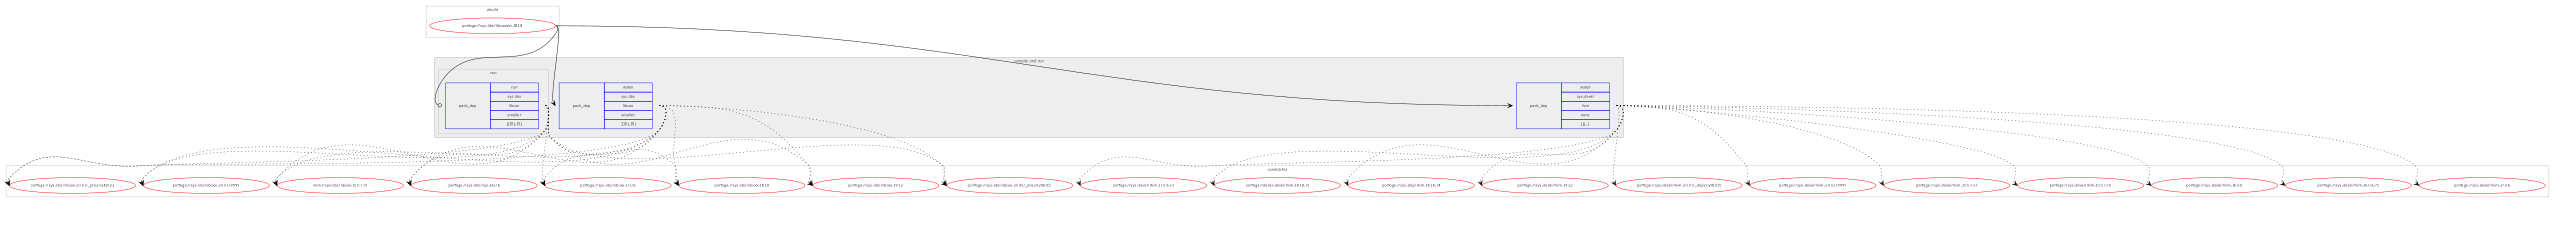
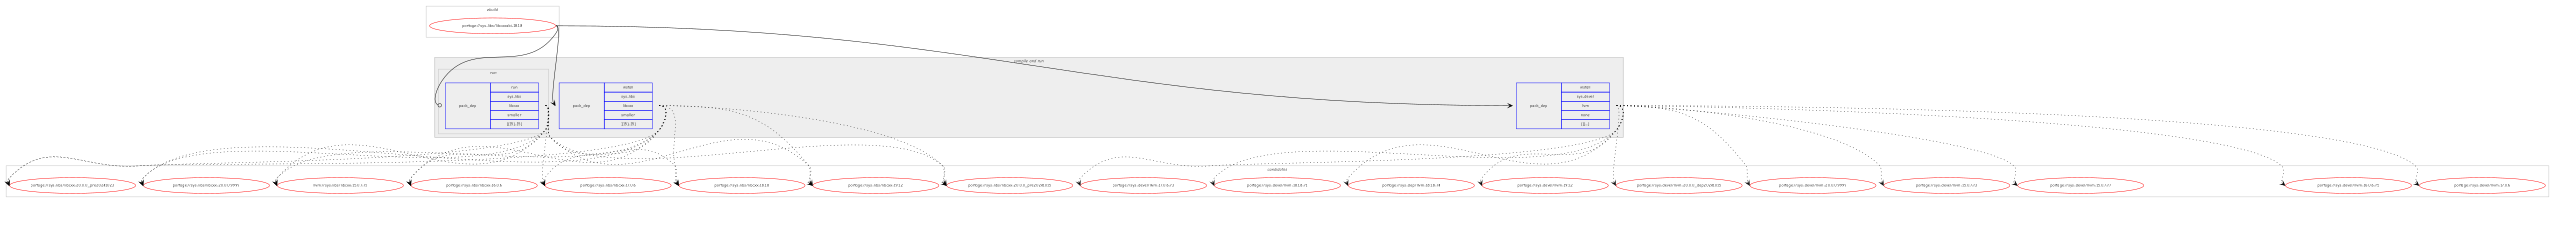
node "portage://sys-libs/sys-16.0.6": label "portage://sys-libs/sys-16.0.6" -> "portage://sys-libs/libcxx-16.0.6"
node "portage://sys-libs/libcxx-20.8.0_pre20241015": label "portage://sys-libs/libcxx-20.8.0_pre20241015" -> "portage://sys-libs/libcxx-20.0.0_pre20241015"
node "portage://devel-devel/llvm-18.1.8-r1": label "portage://devel-devel/llvm-18.1.8-r1" -> "portage://sys-devel/llvm-18.1.8-r1"
node "portage://sys-devel/llvm-15.0.7-r0": label "portage://sys-devel/llvm-15.0.7-r0" -> "portage://sys-devel/llvm-15.0.7-r7"
node "portage://sys-devel/llvm-16.0.6": removed
